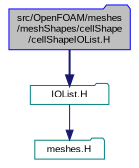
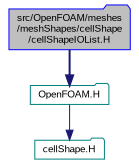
node "IOList.H": label "IOList.H" -> "OpenFOAM.H"
node "meshes.H": label "meshes.H" -> "cellShape.H"
